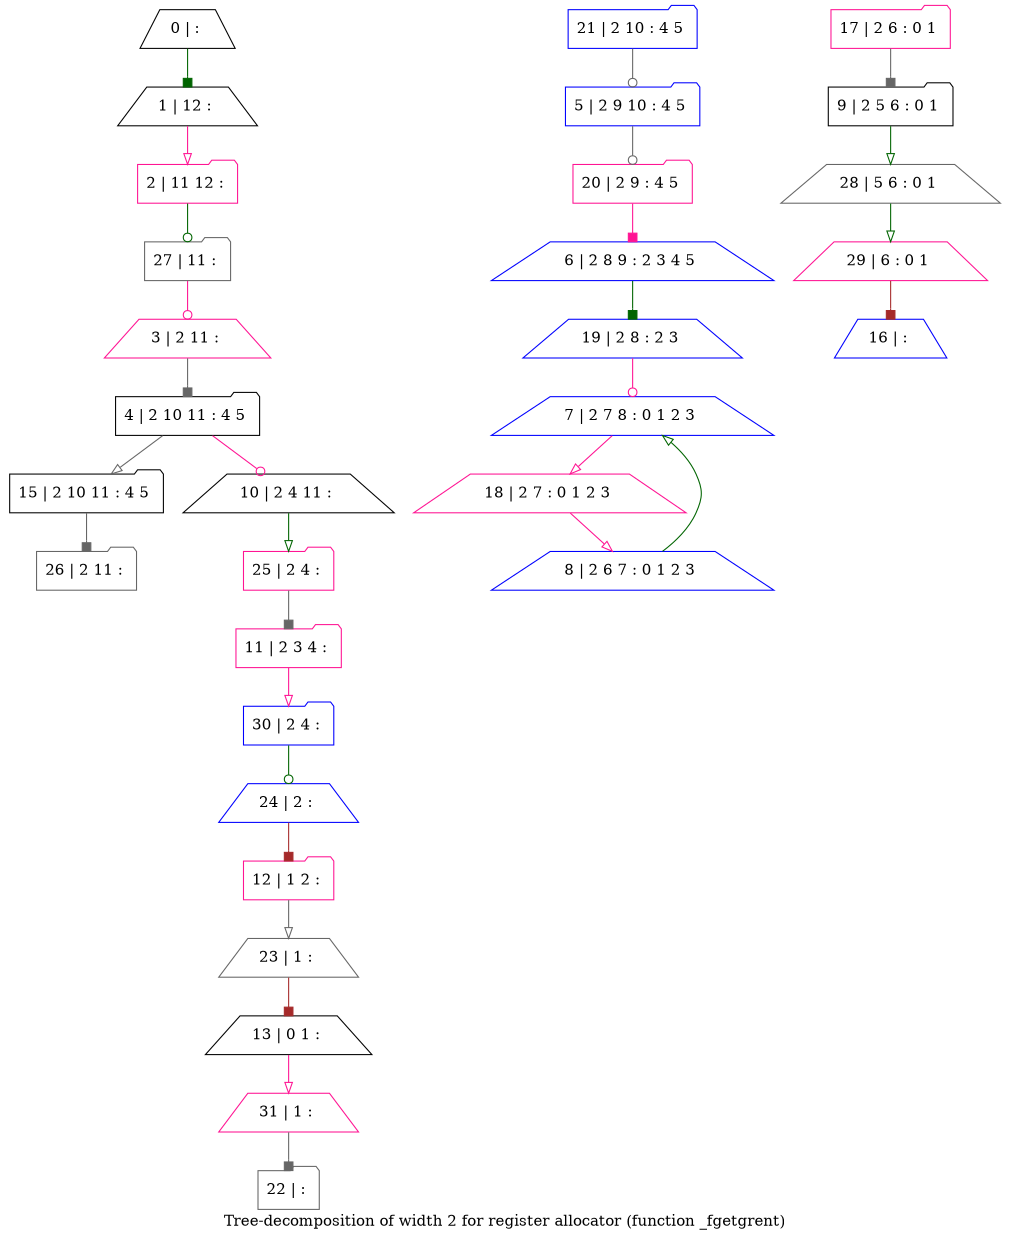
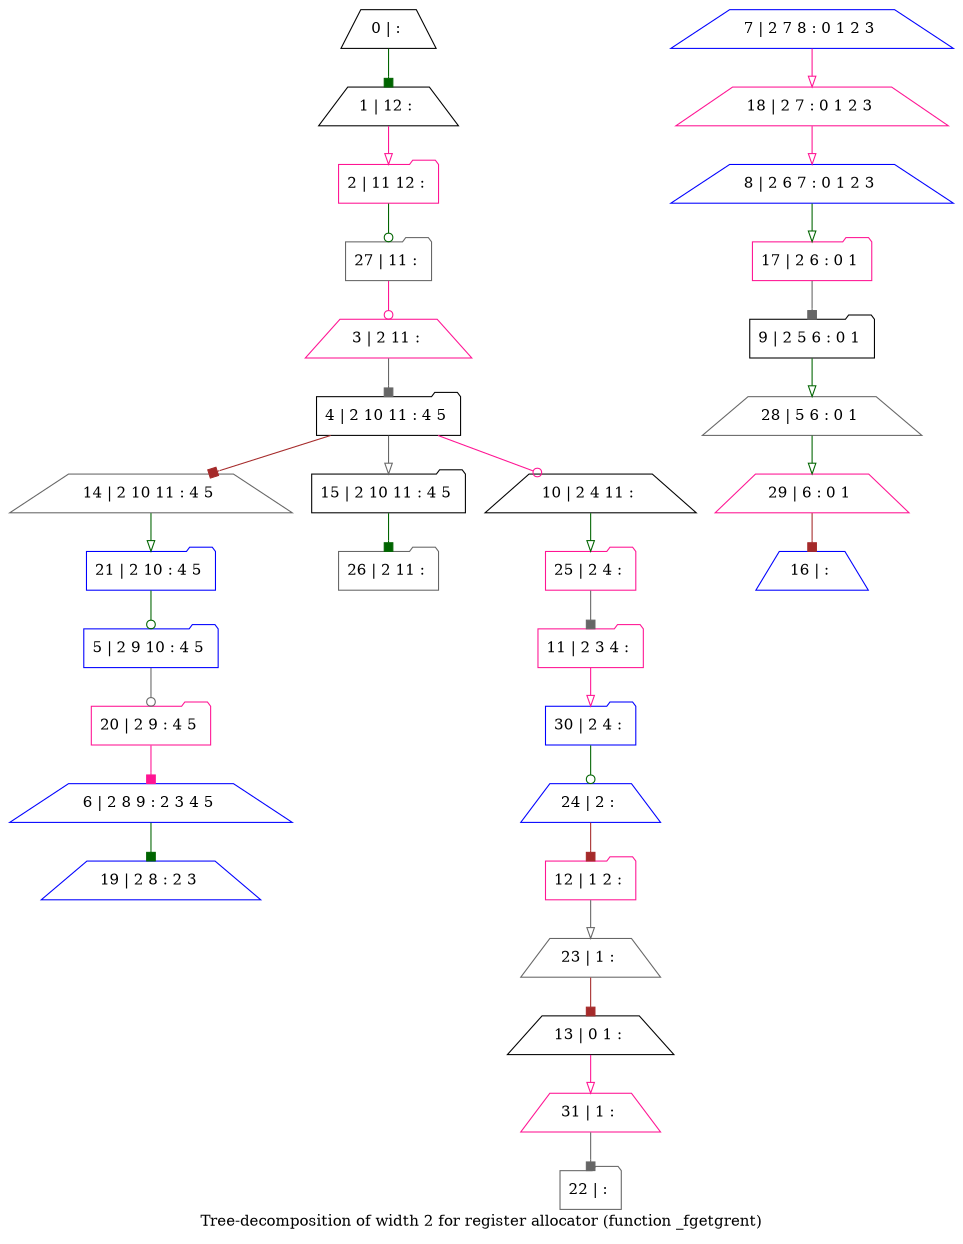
edge "21 | 2 10 : 4 5" -> "5 | 2 9 10 : 4 5": color gray40 -> darkgreen
edge "19 | 2 8 : 2 3" -> "7 | 2 7 8 : 0 1 2 3": removed
node "14 | 2 10 11 : 4 5": added
edge "8 | 2 6 7 : 0 1 2 3" -> "7 | 2 7 8 : 0 1 2 3": now "8 | 2 6 7 : 0 1 2 3" -> "17 | 2 6 : 0 1"
edge "15 | 2 10 11 : 4 5" -> "26 | 2 11 :": color gray40 -> darkgreen
